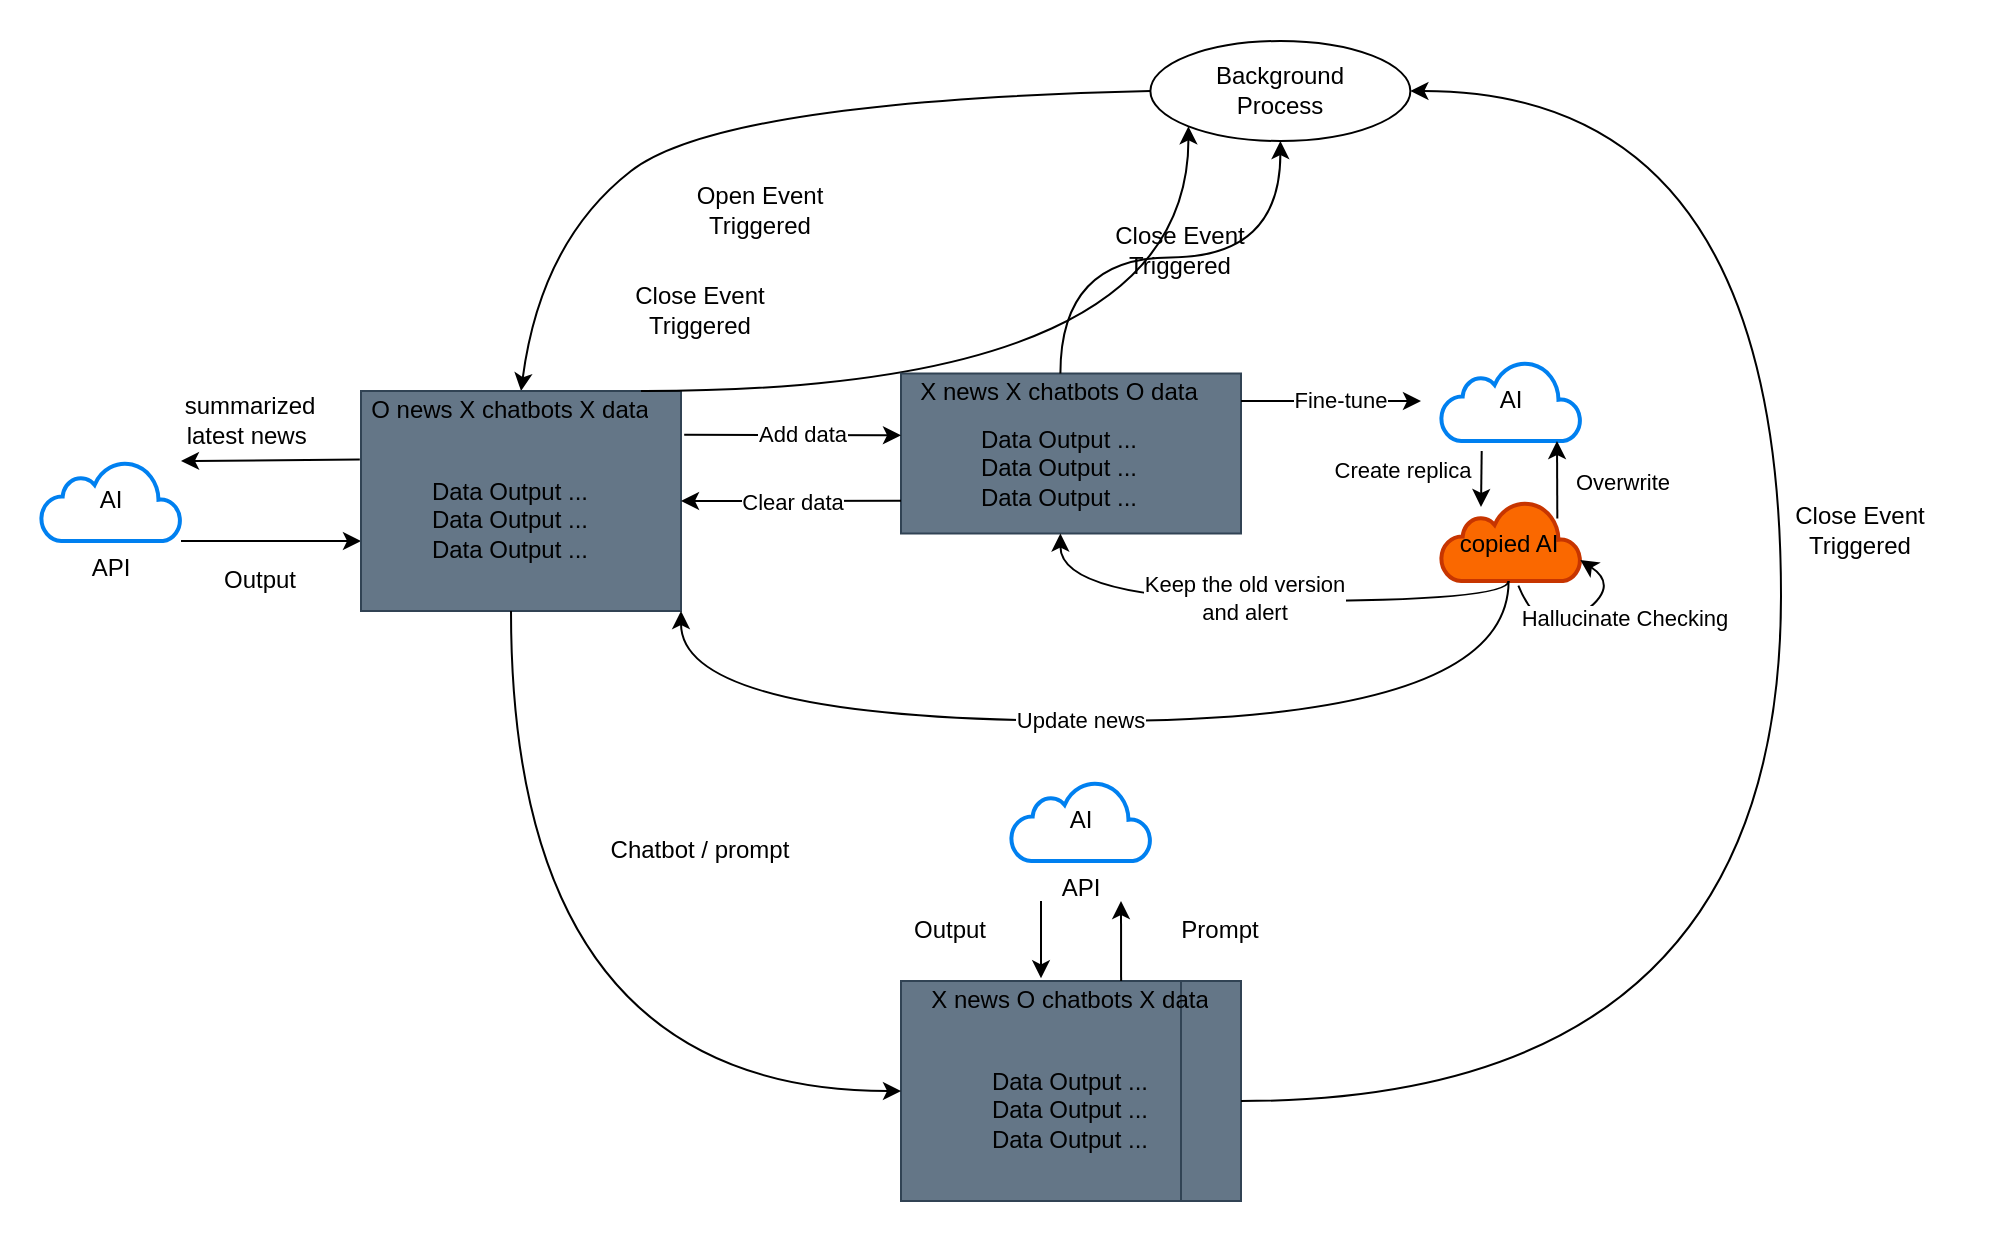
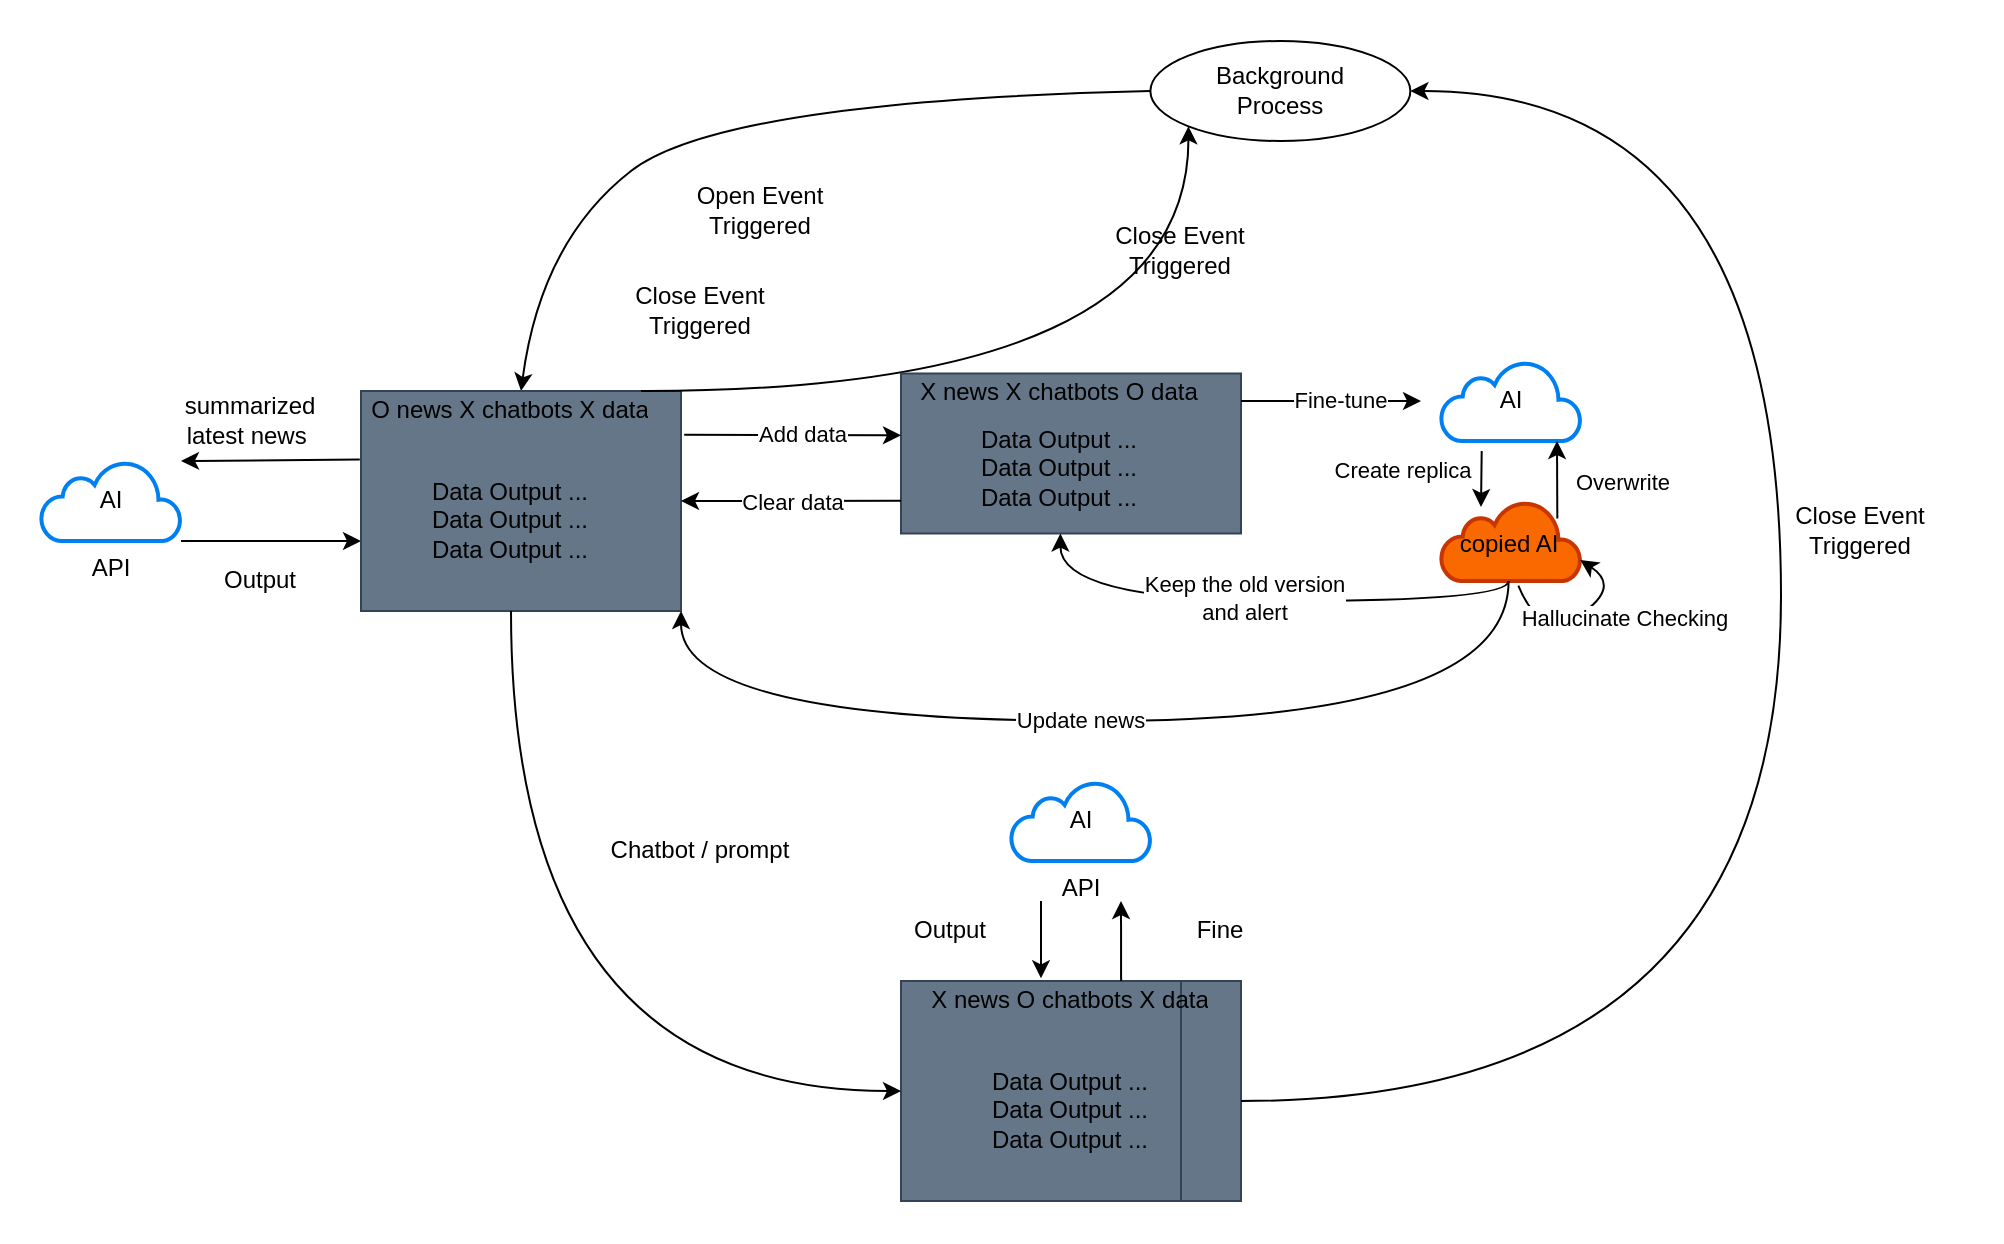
edge "X news X chatbots O data" -> "Background Process": removed
node "Prompt": label "Prompt" -> "Fine"
